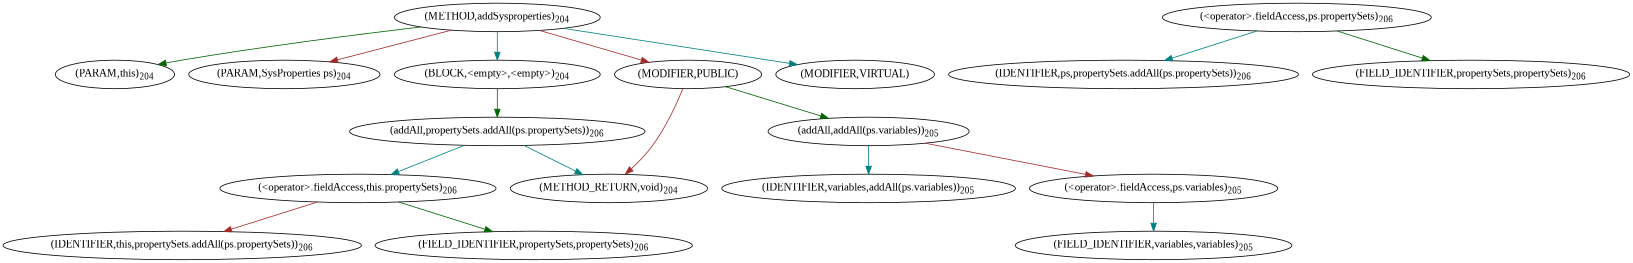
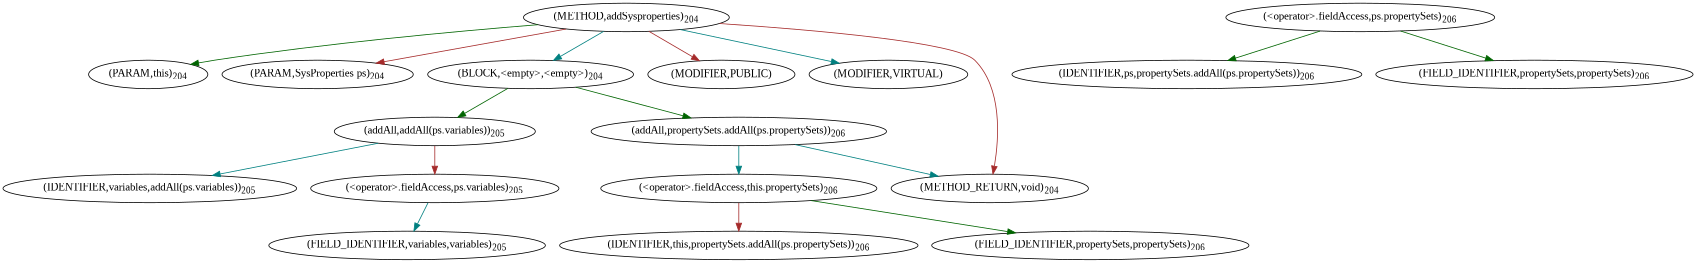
edge "(<operator>.fieldAccess,ps.propertySets)" -> "(IDENTIFIER,ps,propertySets.addAll(ps.propertySets))": color teal -> darkgreen
edge "(MODIFIER,PUBLIC)" -> "(addAll,addAll(ps.variables))": now "(BLOCK,<empty>,<empty>)" -> "(addAll,addAll(ps.variables))"
edge "(MODIFIER,PUBLIC)" -> "(METHOD_RETURN,void)": now "(METHOD,addSysproperties)" -> "(METHOD_RETURN,void)"
